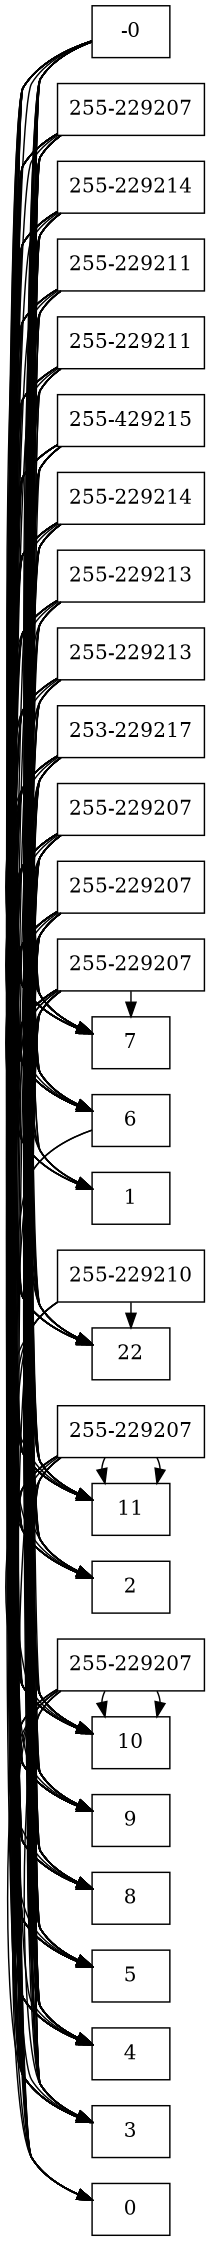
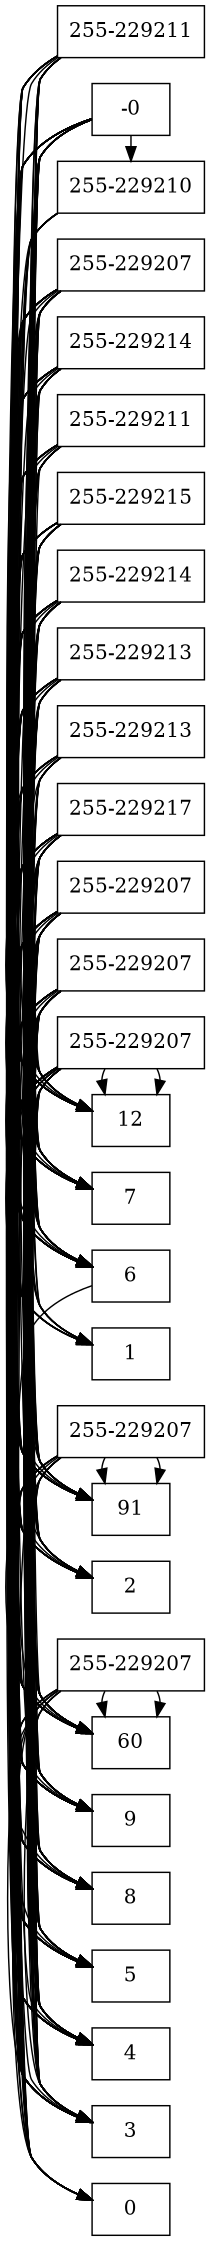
node "255-429215": label "255-429215" -> "255-229215"
node "253-229217": label "253-229217" -> "255-229217"
edge "-0" -> "0": now "-0" -> "255-229210"
node "22": label "22" -> "12"
node "11": label "11" -> "91"
edge "6" -> "3": now "255-229210" -> "3"
node "10": label "10" -> "60"
